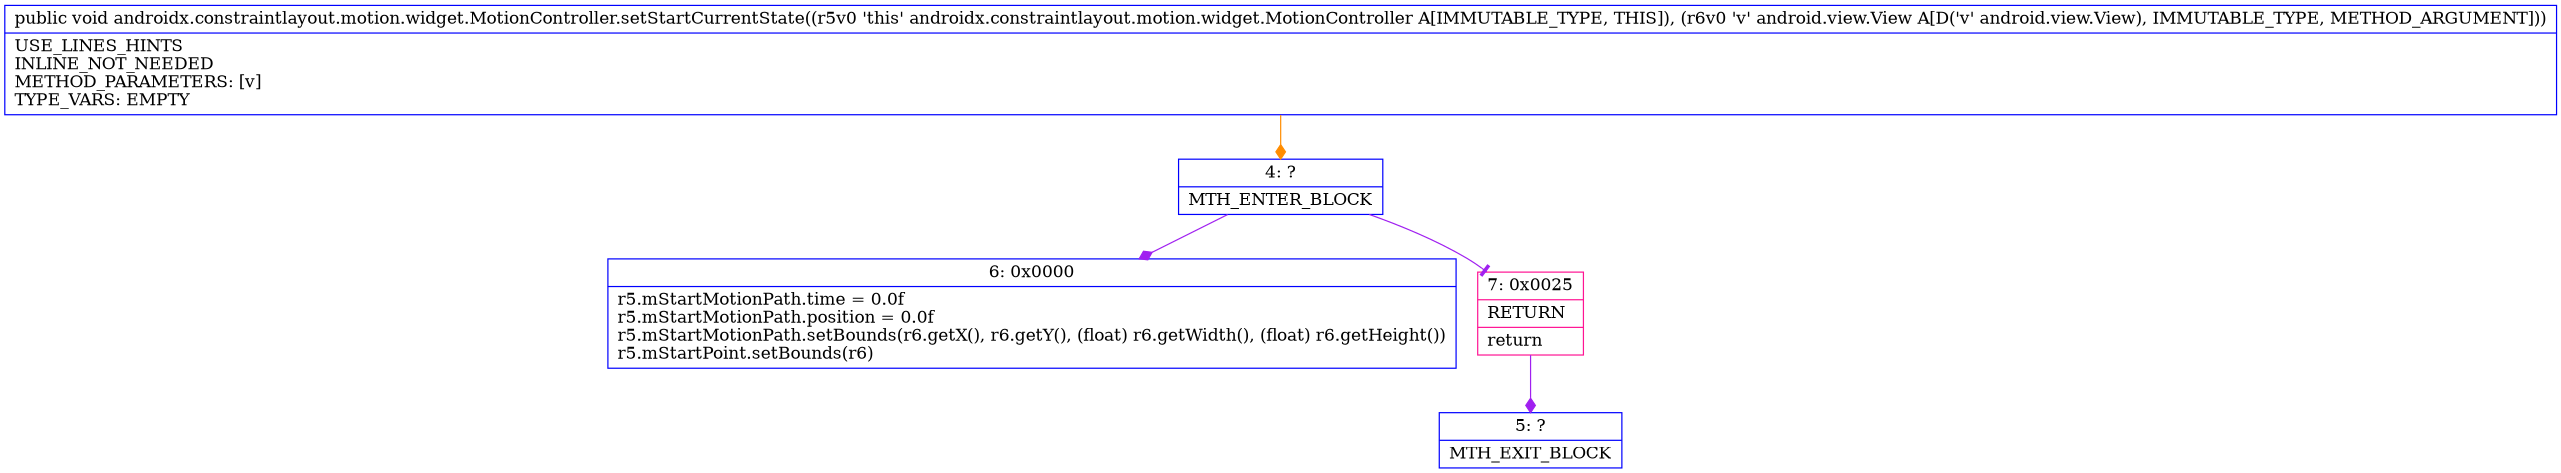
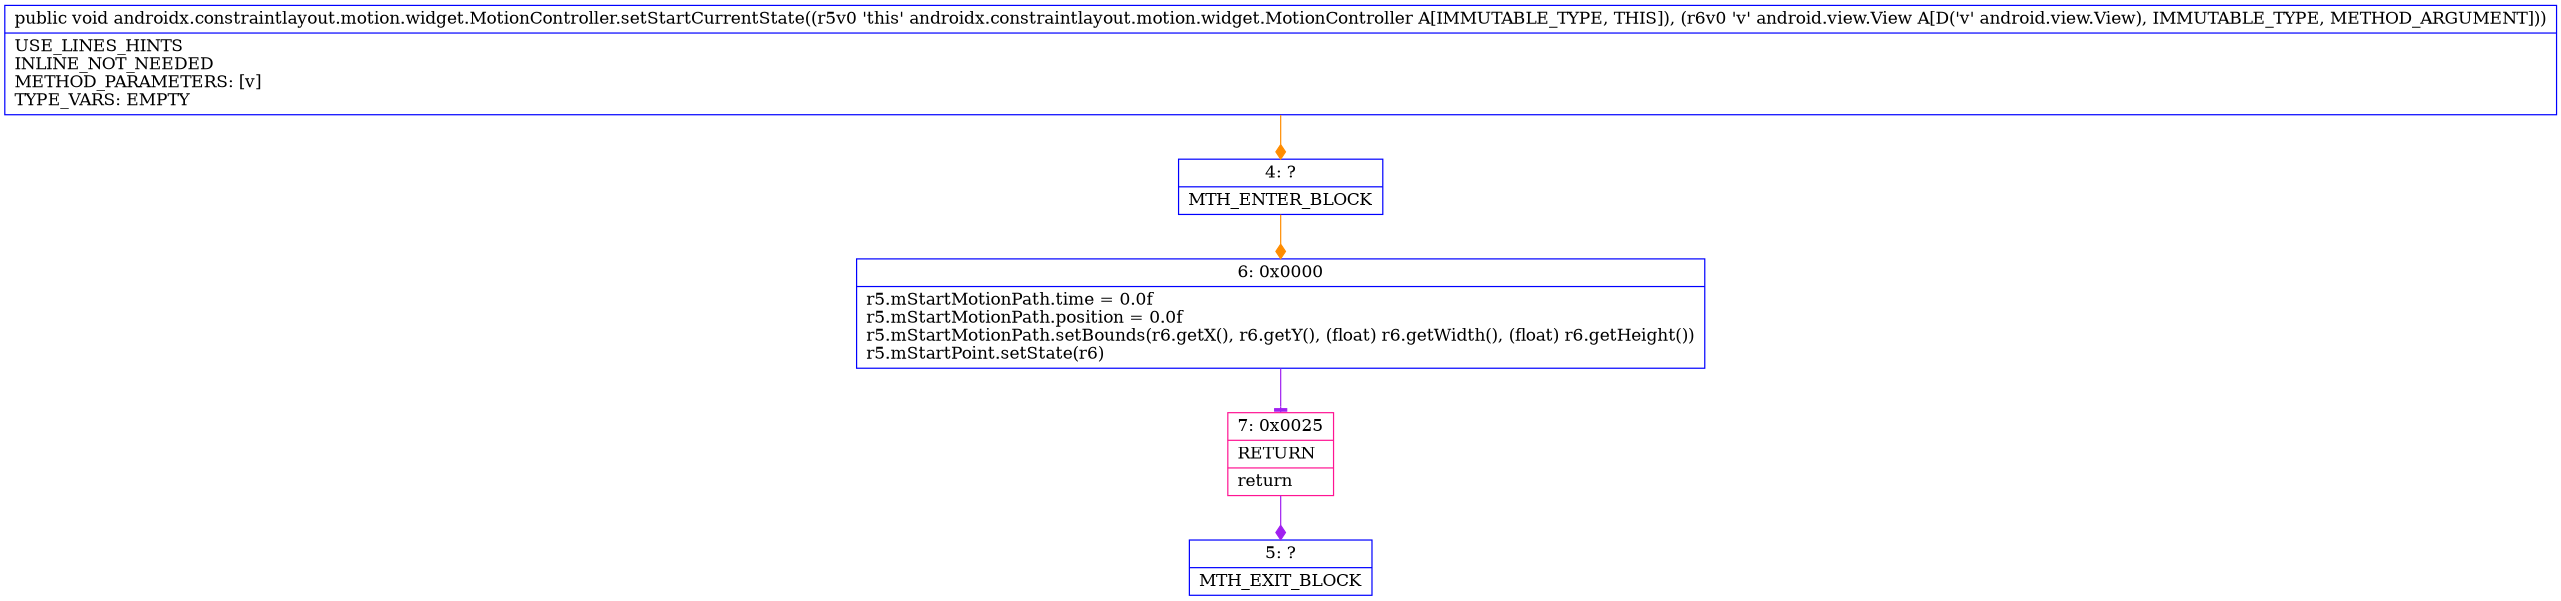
edge "4: ?" -> "6: 0x0000": color purple -> darkorange
edge "4: ?" -> "7: 0x0025": now "6: 0x0000" -> "7: 0x0025"
node "6: 0x0000": text "r5.mStartPoint.setBounds(r6)" -> "r5.mStartPoint.setState(r6)"
